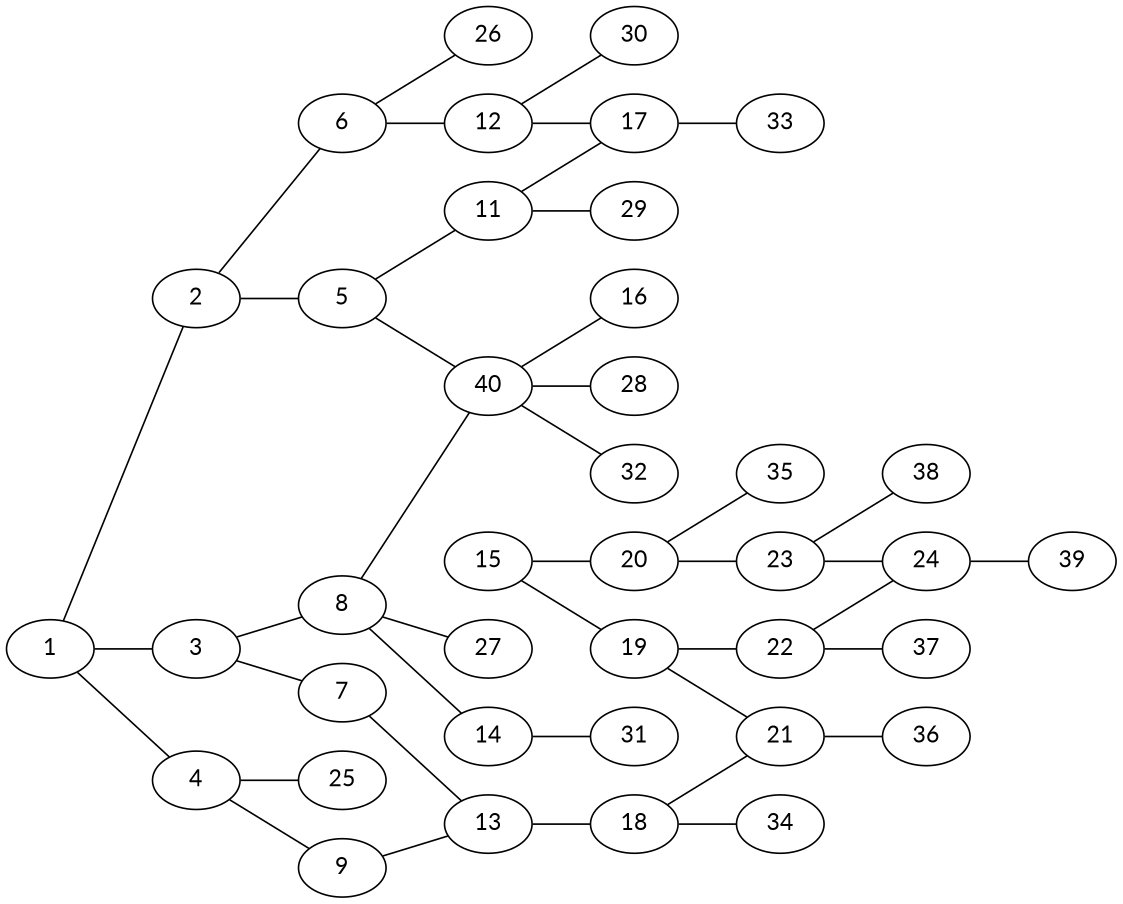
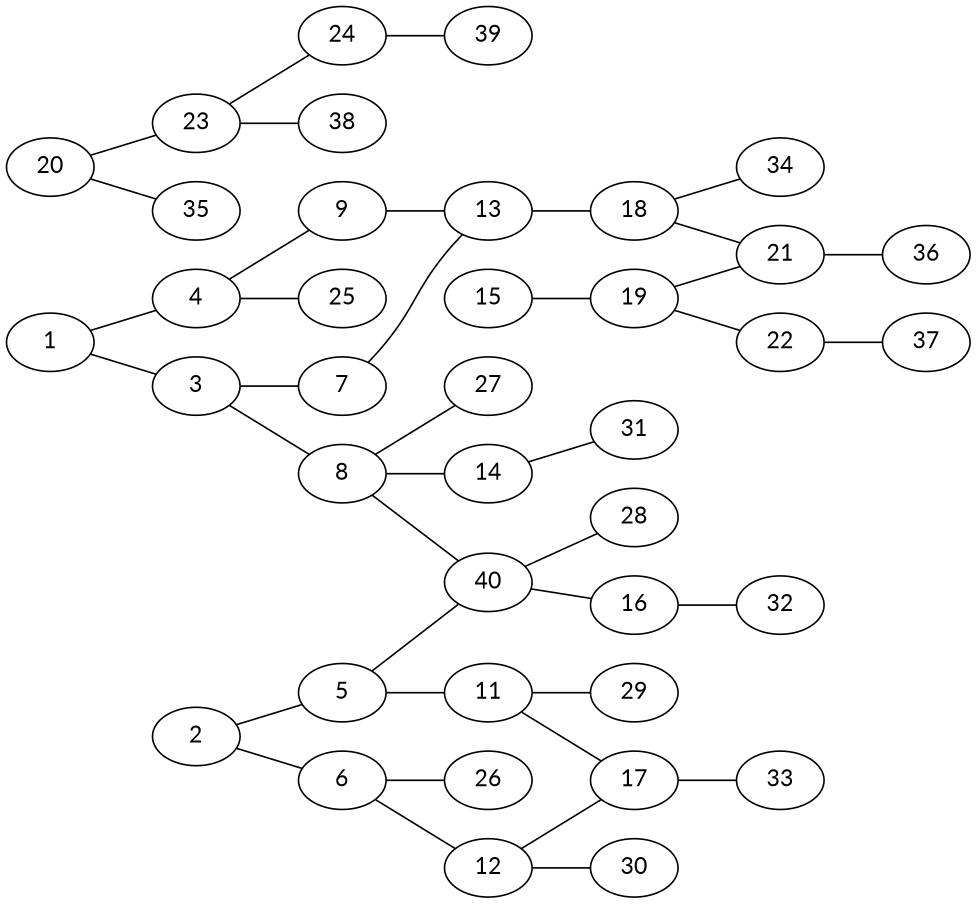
edge "40" -- "32": now "16" -- "32"
edge "2" -- "1": removed
edge "15" -- "20": removed
edge "24" -- "22": removed
